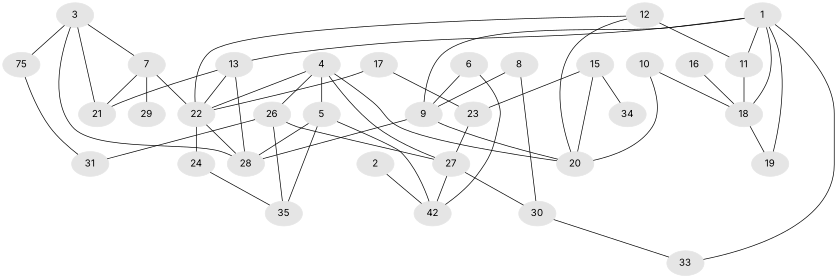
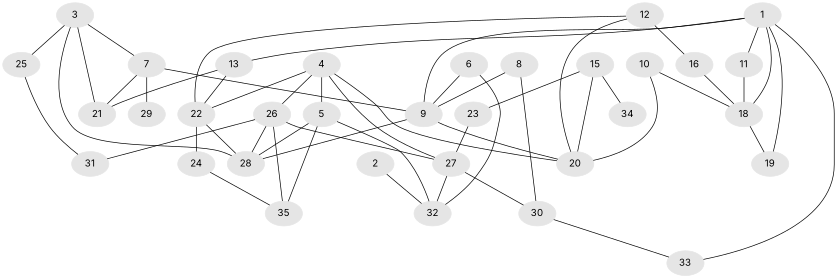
edge "12" -- "11": now "12" -- "16"
node "75": label "75" -> "25"
node "17": removed
edge "7" -- "22": now "7" -- "9"
edge "13" -- "28": now "26" -- "28"
node "42": label "42" -> "32"
